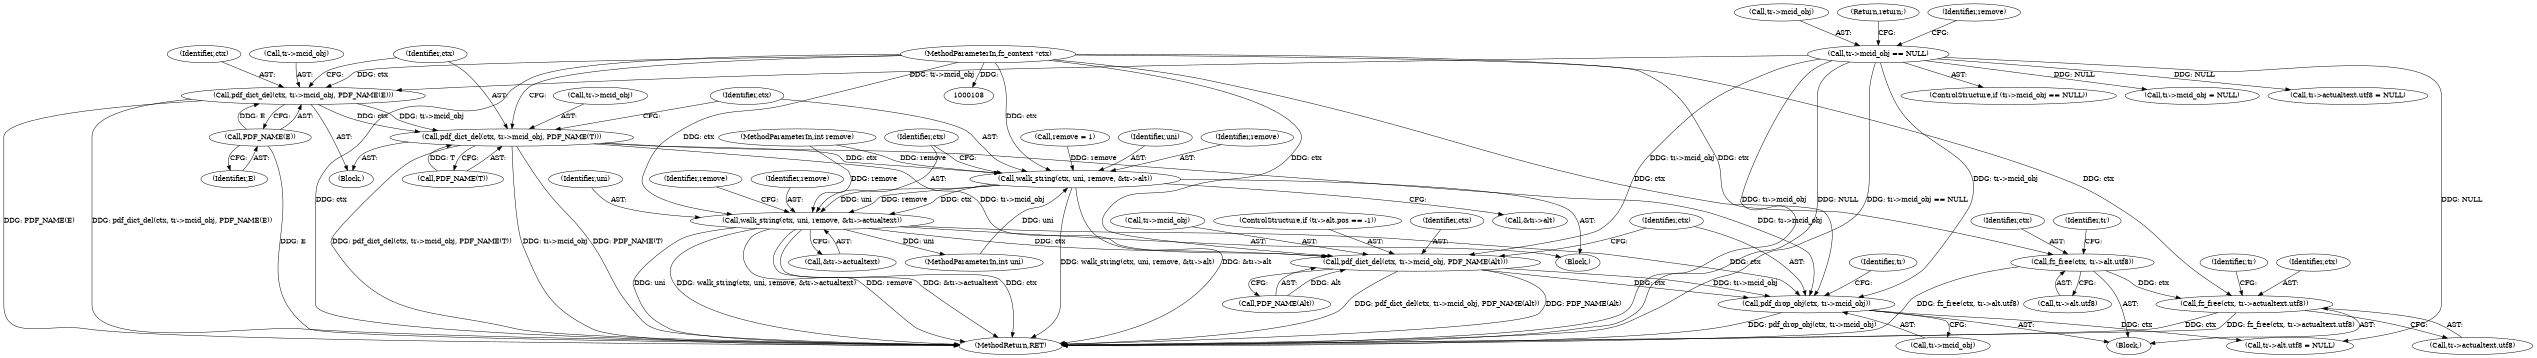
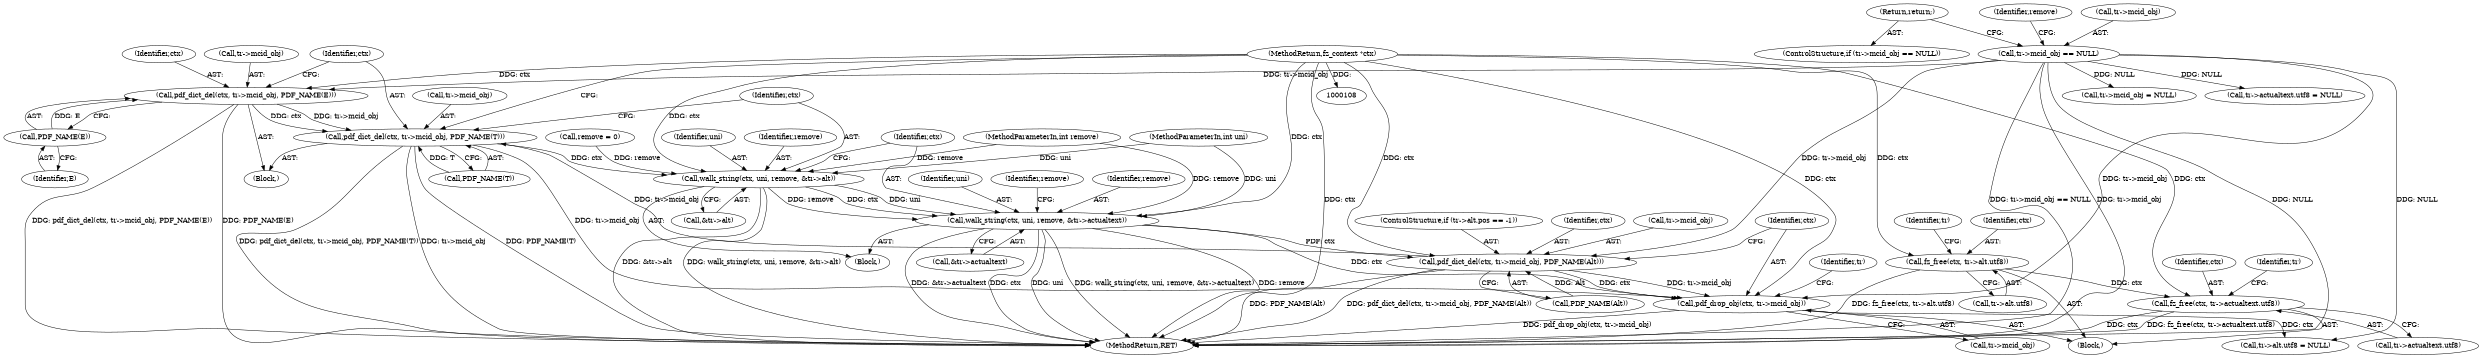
node "(MethodParameterIn,fz_context *ctx)": label "(MethodParameterIn,fz_context *ctx)" -> "(MethodReturn,fz_context *ctx)"
edge "(Call,tr->mcid_obj == NULL)" -> "(ControlStructure,if (tr->mcid_obj == NULL))": now "(Return,return;)" -> "(ControlStructure,if (tr->mcid_obj == NULL))"
node "(Call,remove = 1)": label "(Call,remove = 1)" -> "(Call,remove = 0)"
edge "(Call,pdf_dict_del(ctx, tr->mcid_obj, PDF_NAME(T)))" -> "(Call,pdf_dict_del(ctx, tr->mcid_obj, PDF_NAME(Alt)))": reversed
edge "(Call,&tr->alt)" -> "(Call,walk_string(ctx, uni, remove, &tr->alt))": added, label "AST:"
edge "(Call,walk_string(ctx, uni, remove, &tr->actualtext))" -> "(MethodParameterIn,int uni)": reversed
edge "(Call,walk_string(ctx, uni, remove, &tr->actualtext))" -> "(Call,pdf_dict_del(ctx, tr->mcid_obj, PDF_NAME(Alt)))": label "DDG: ctx" -> "PDF: ctx"
edge "(Call,PDF_NAME(E))" -> "(MethodReturn,RET)": removed, label "DDG: E"
